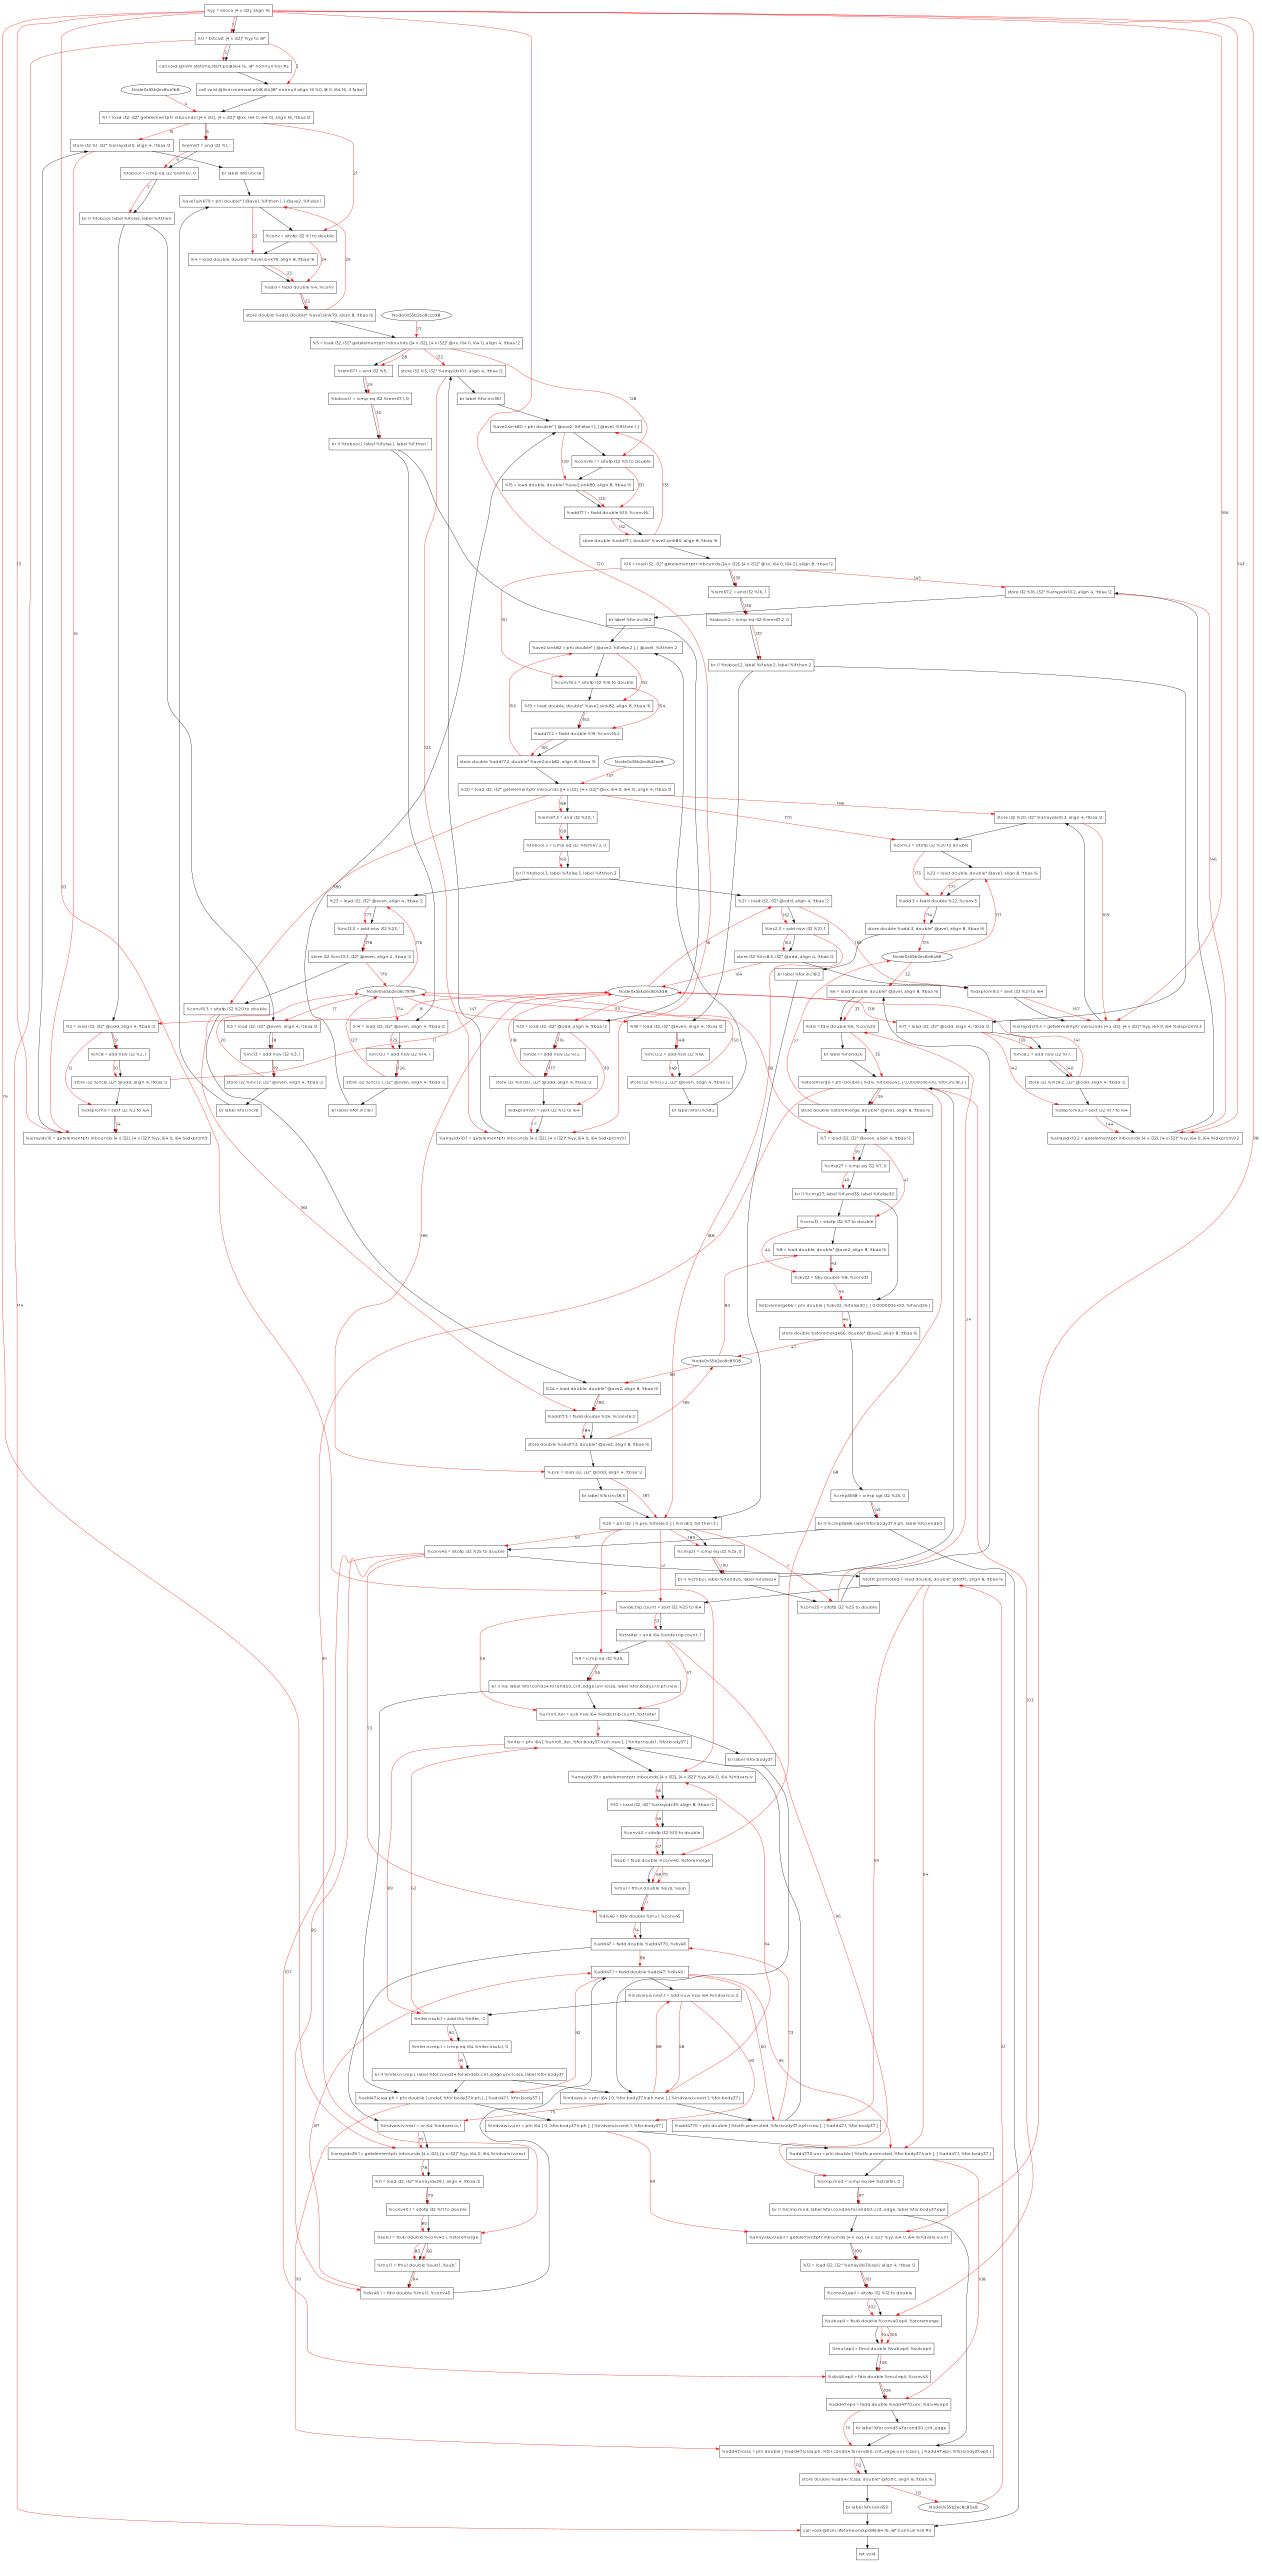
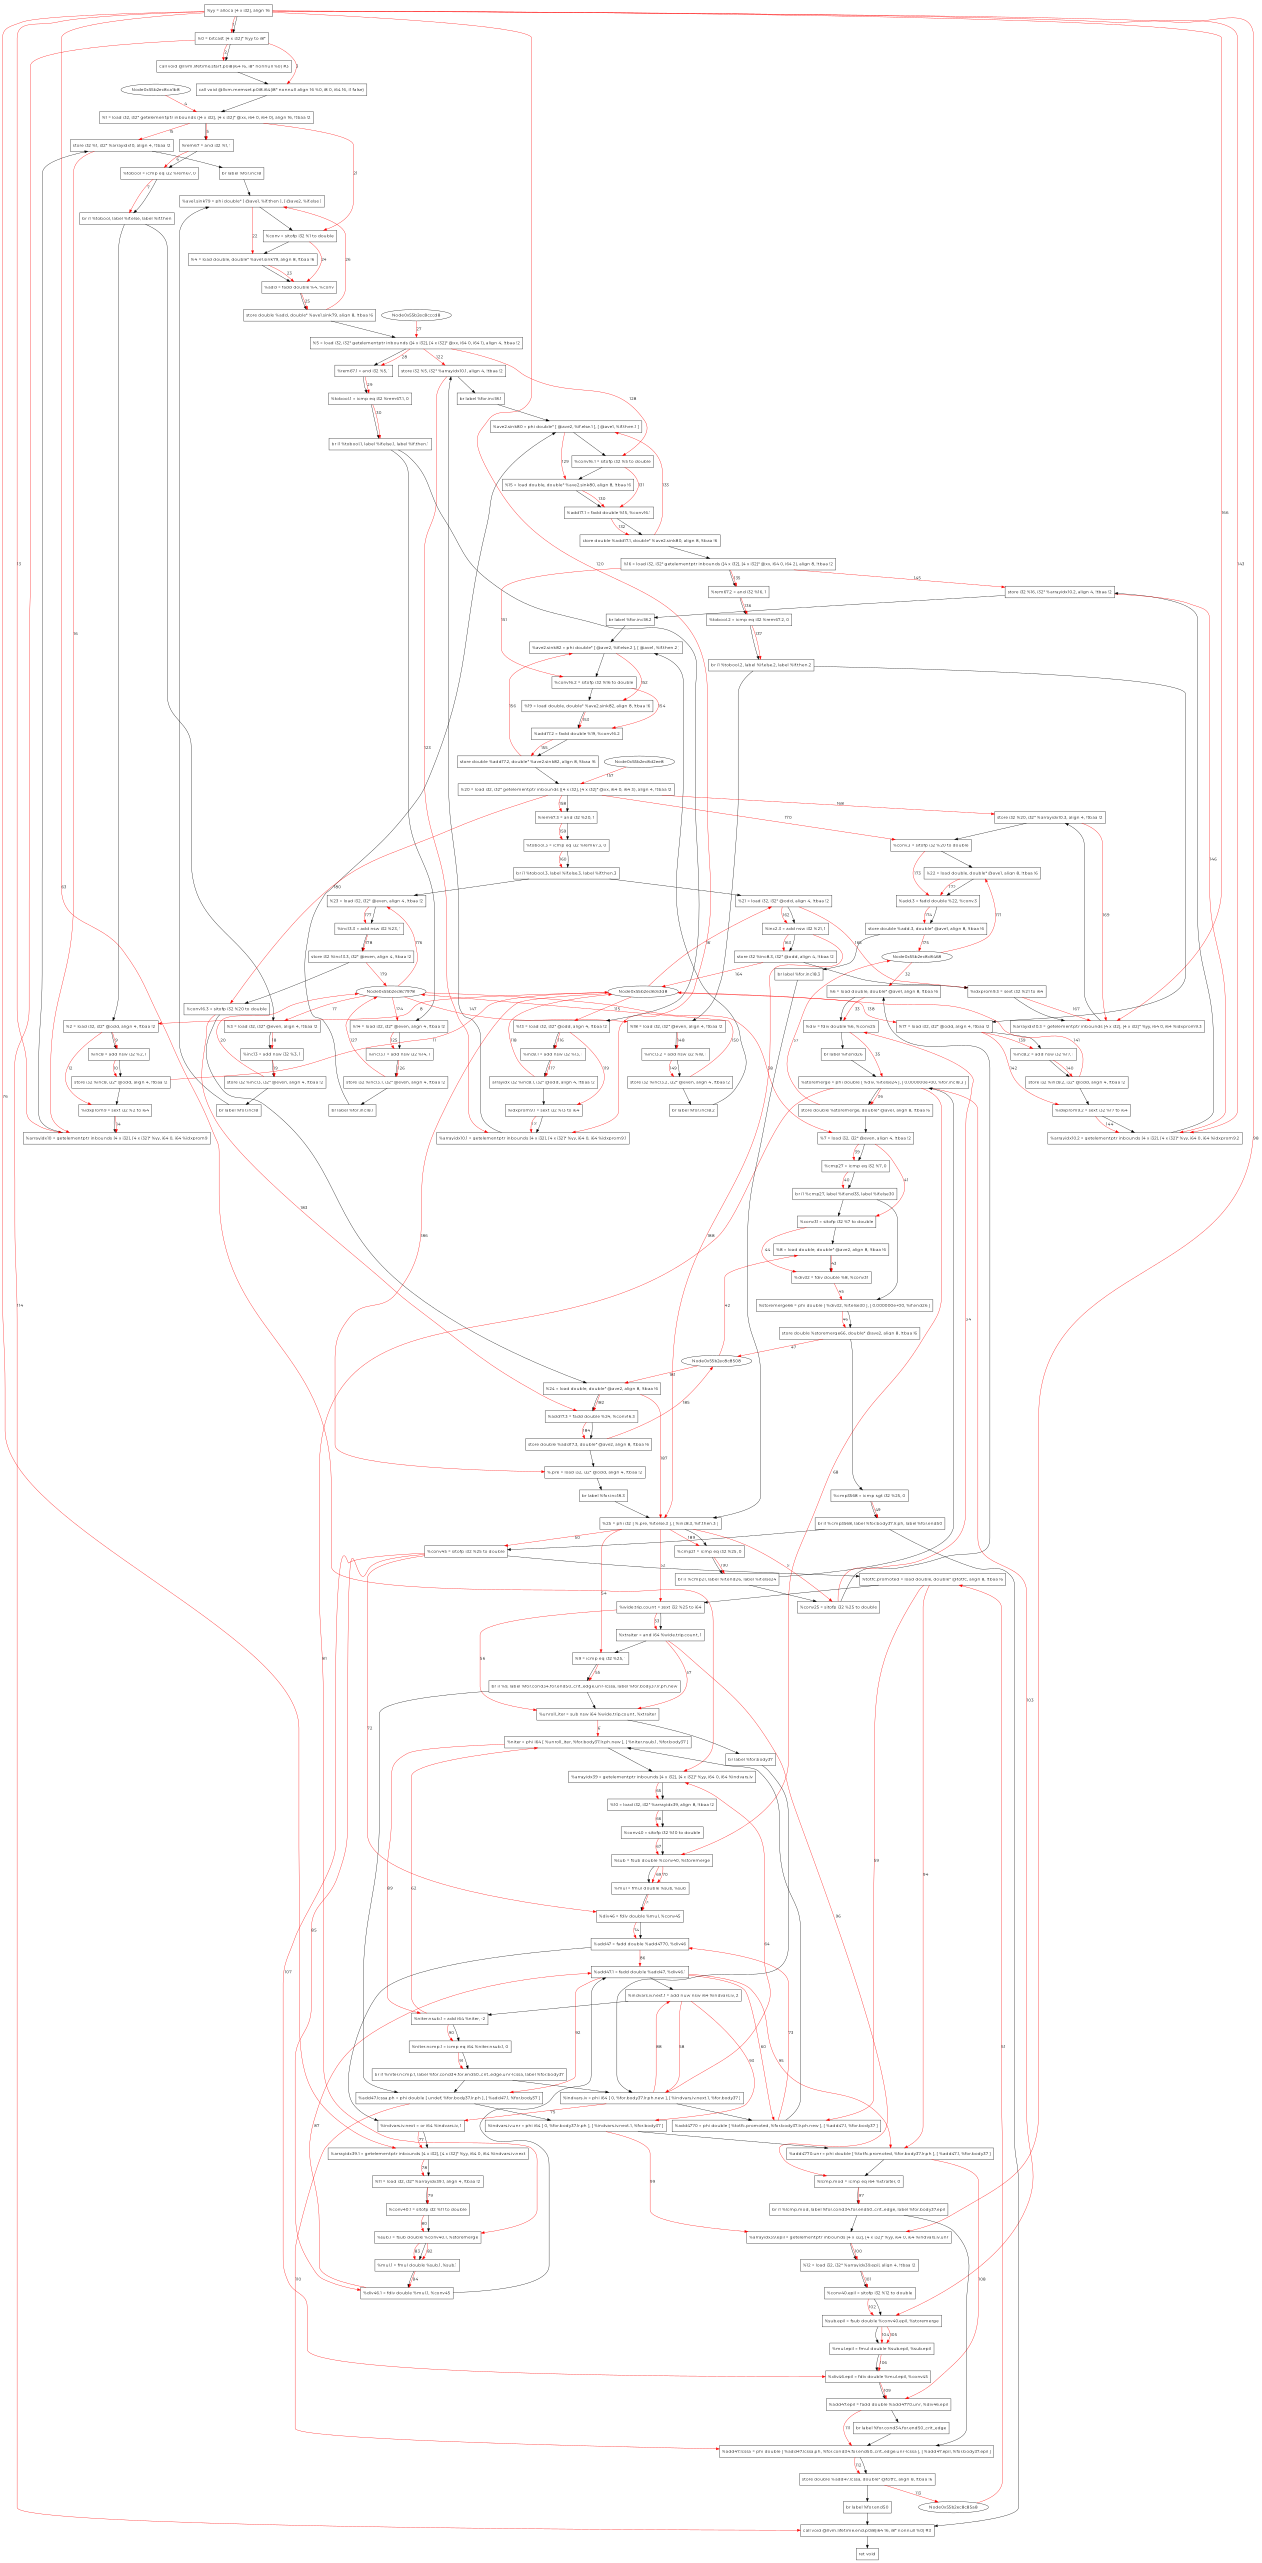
node "store i32 %inc8.1, i32* @odd, align 4, !tbaa !2": label "store i32 %inc8.1, i32* @odd, align 4, !tbaa !2" -> "arrayidx i32 %inc8.1, i32* @odd, align 4, !tbaa !2"
edge "Node0x55b2ec8c8508" -> "%8 = load double, double* @ave2, align 8, !tbaa !6": label "83" -> "42"
edge "%.pre = load i32, i32* @odd, align 4, !tbaa !2" -> "%25 = phi i32 [ %.pre, %if.else.3 ], [ %inc8.3, %if.then.3 ]": now "%24 = load double, double* @ave2, align 8, !tbaa !6" -> "%25 = phi i32 [ %.pre, %if.else.3 ], [ %inc8.3, %if.then.3 ]"
